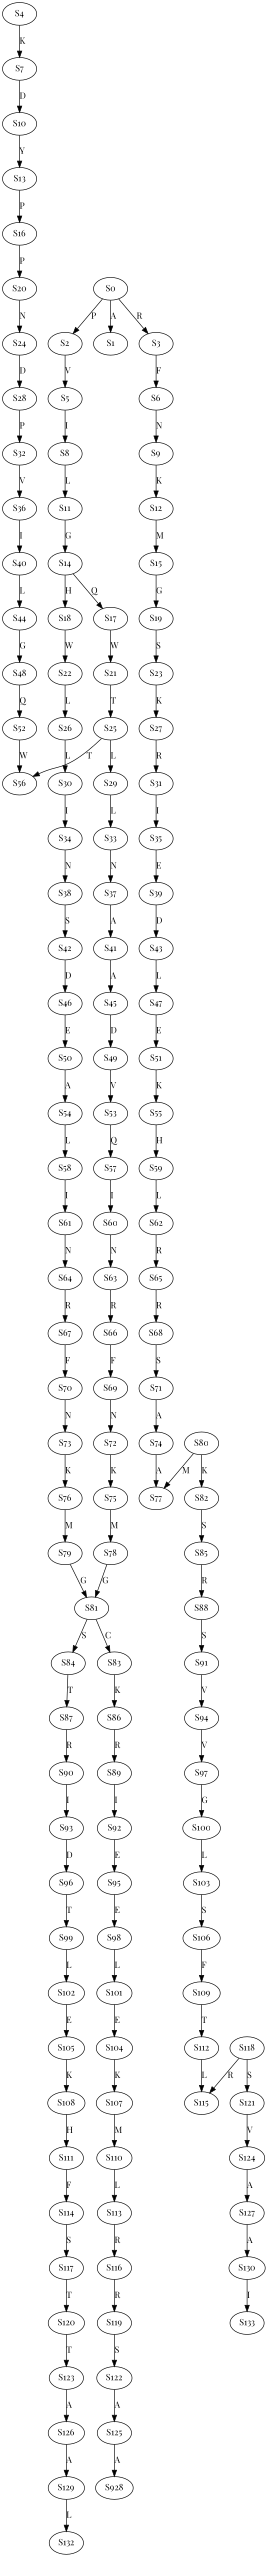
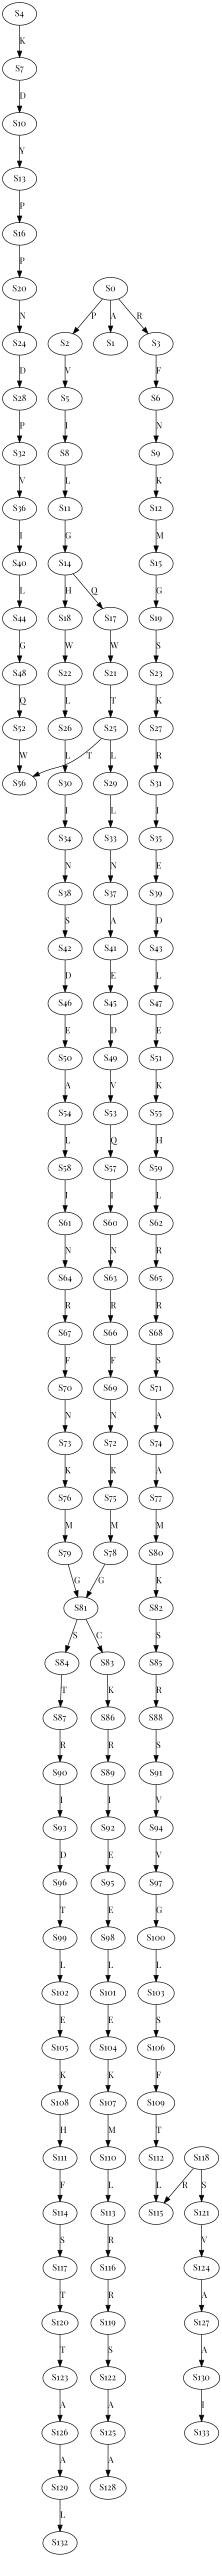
edge "S41" -> "S45": label "A" -> "E"
edge "S80" -> "S77": reversed
node "S928": label "S928" -> "S128"
